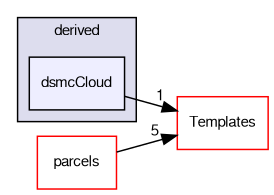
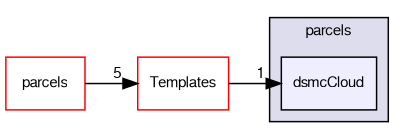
cluster "derived": label "derived" -> "parcels"
edge "dsmcCloud" -> "Templates": reversed
